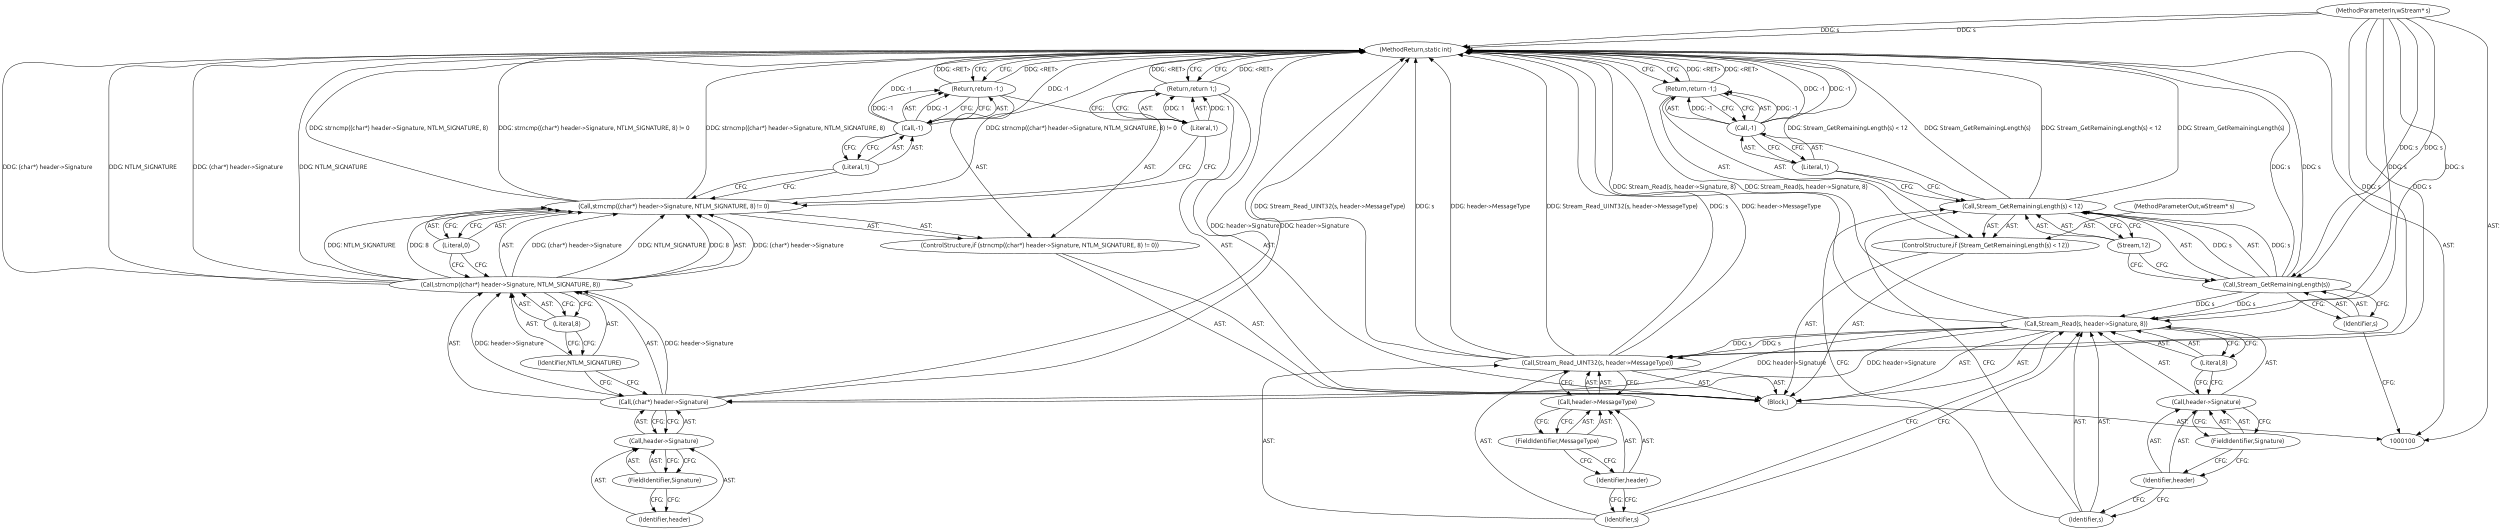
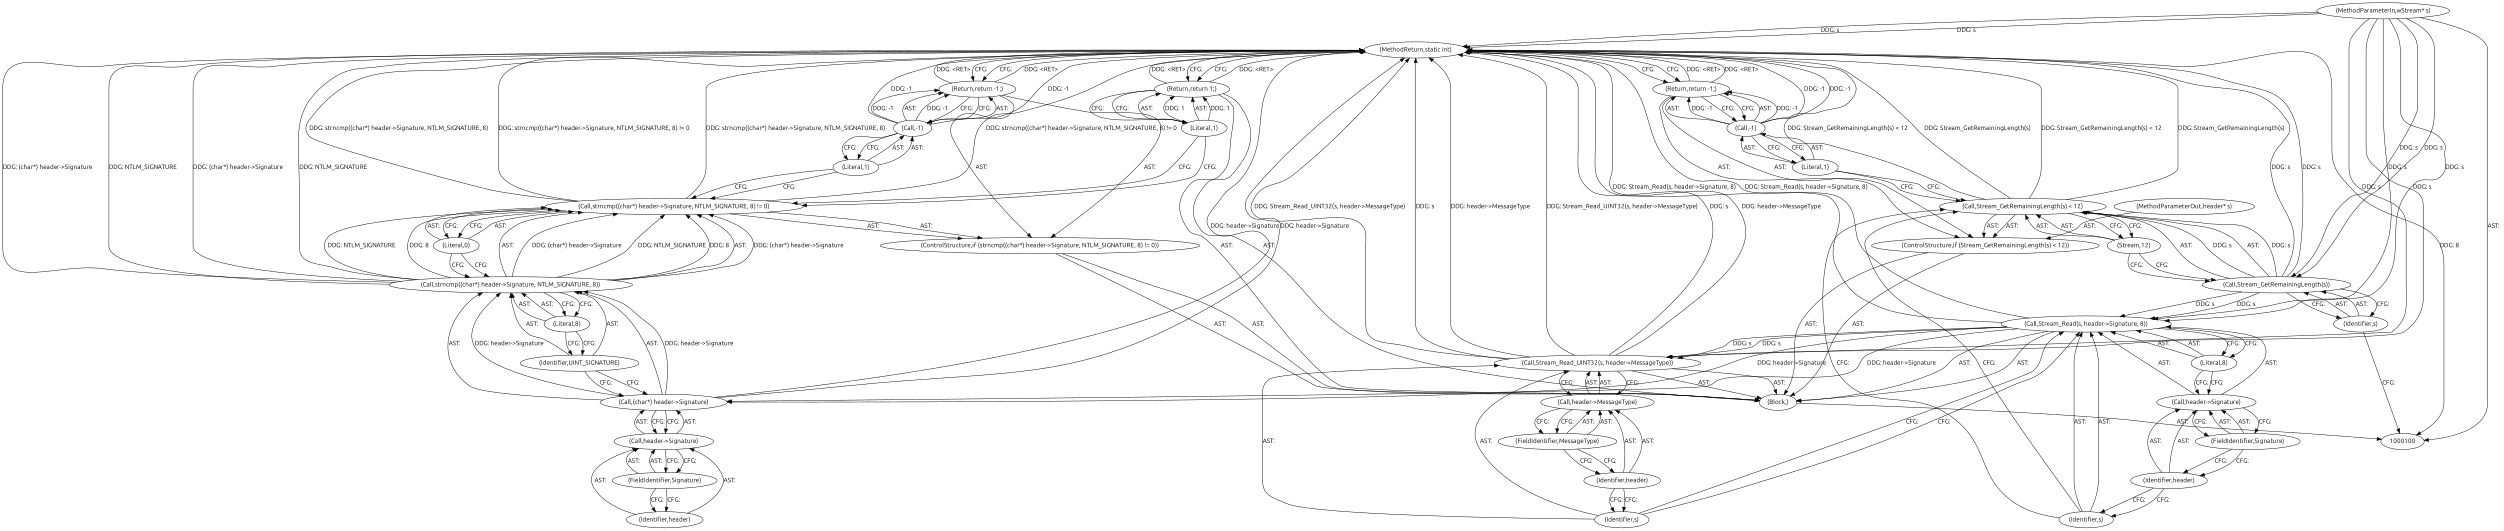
node "(MethodParameterOut,wStream* s)": label "(MethodParameterOut,wStream* s)" -> "(MethodParameterOut,header* s)"
edge "(MethodReturn,static int)" -> "1000100": label "AST: " -> "DDG: 8"
node "(Identifier,NTLM_SIGNATURE)": label "(Identifier,NTLM_SIGNATURE)" -> "(Identifier,UINT_SIGNATURE)"
